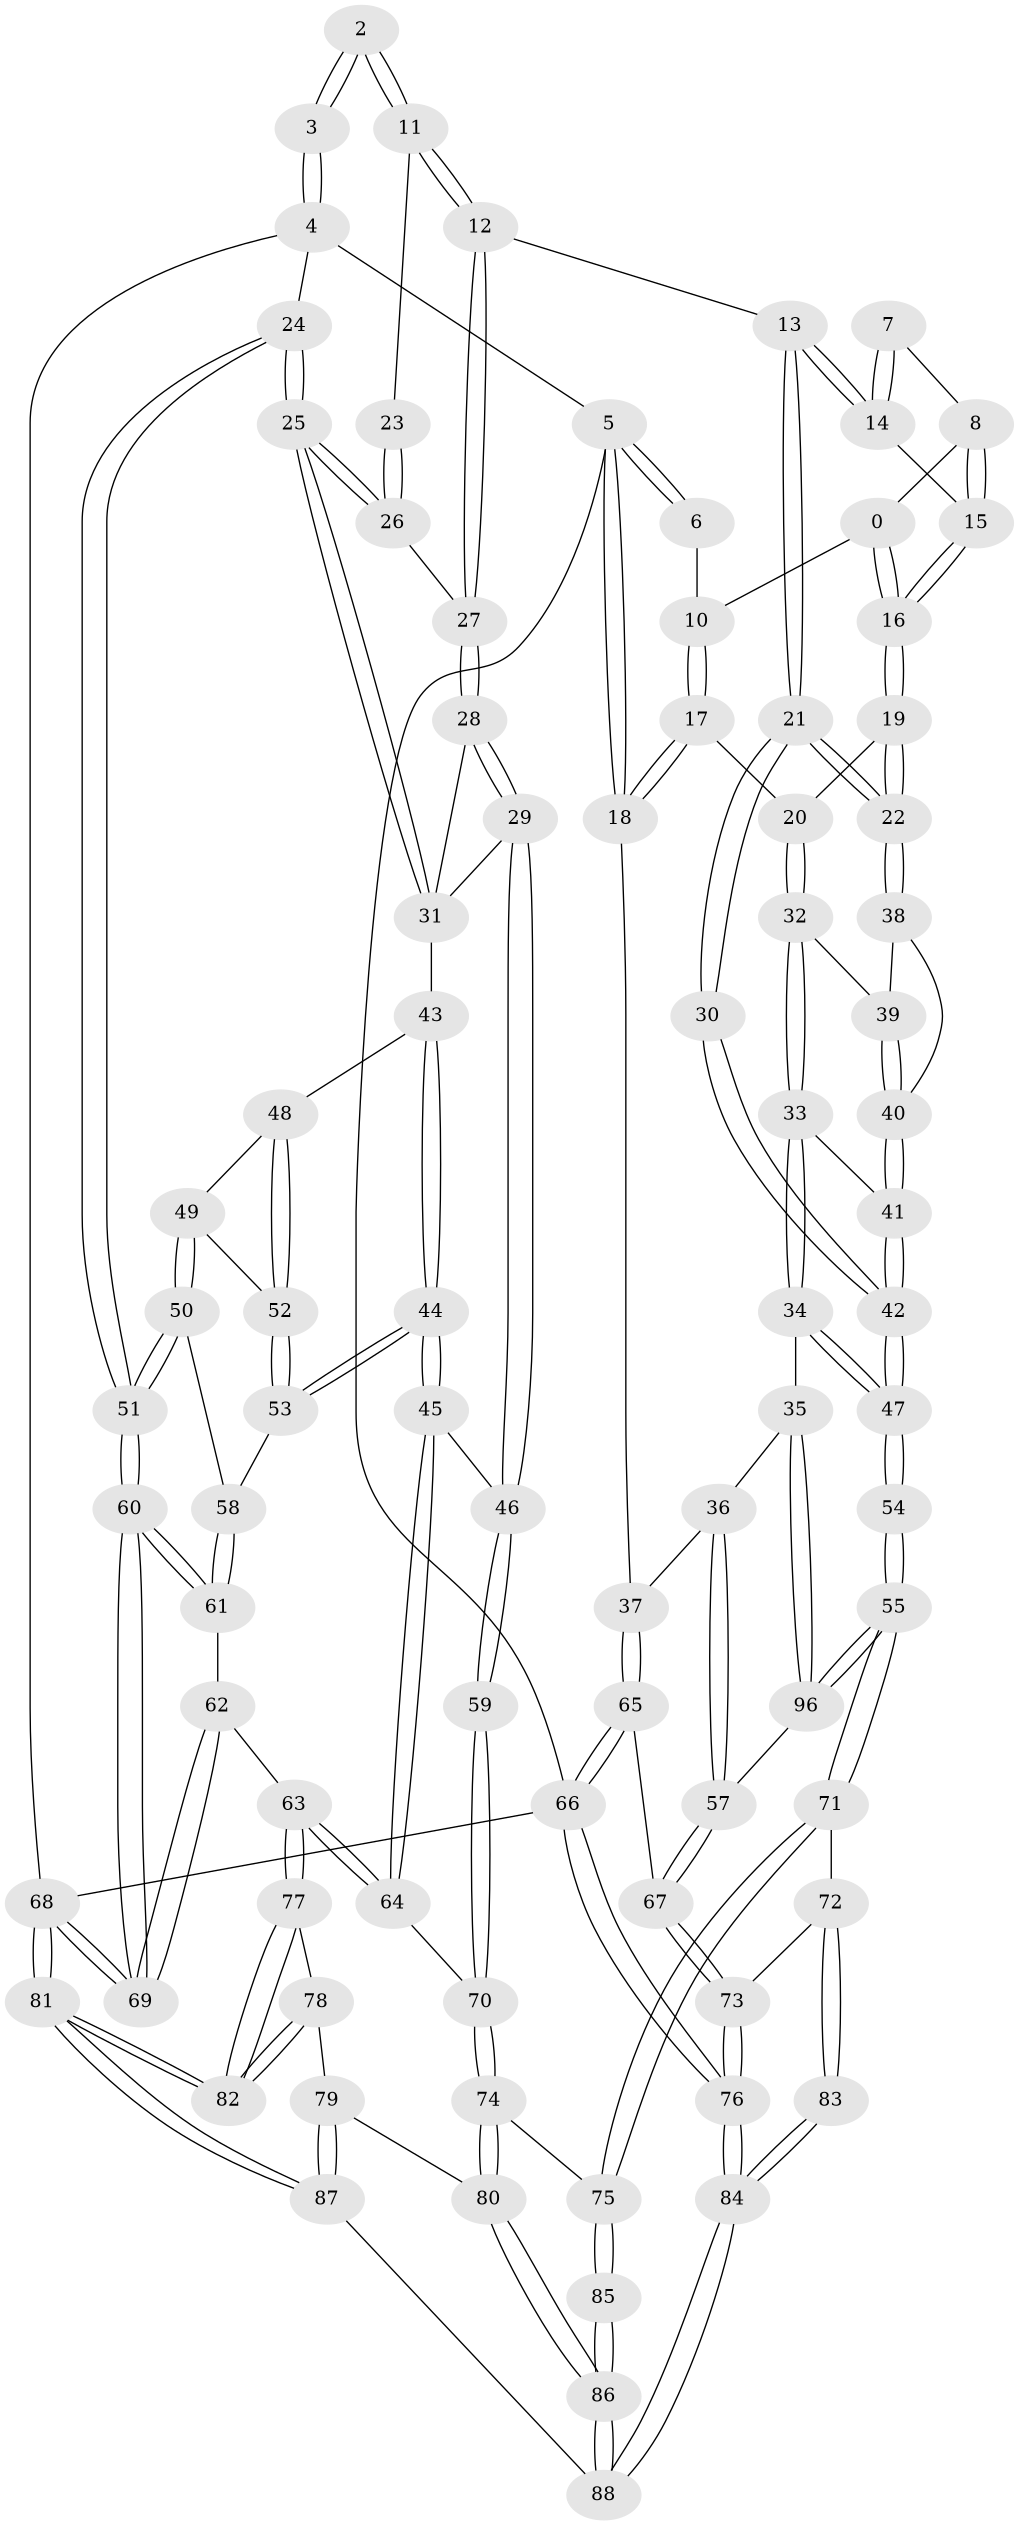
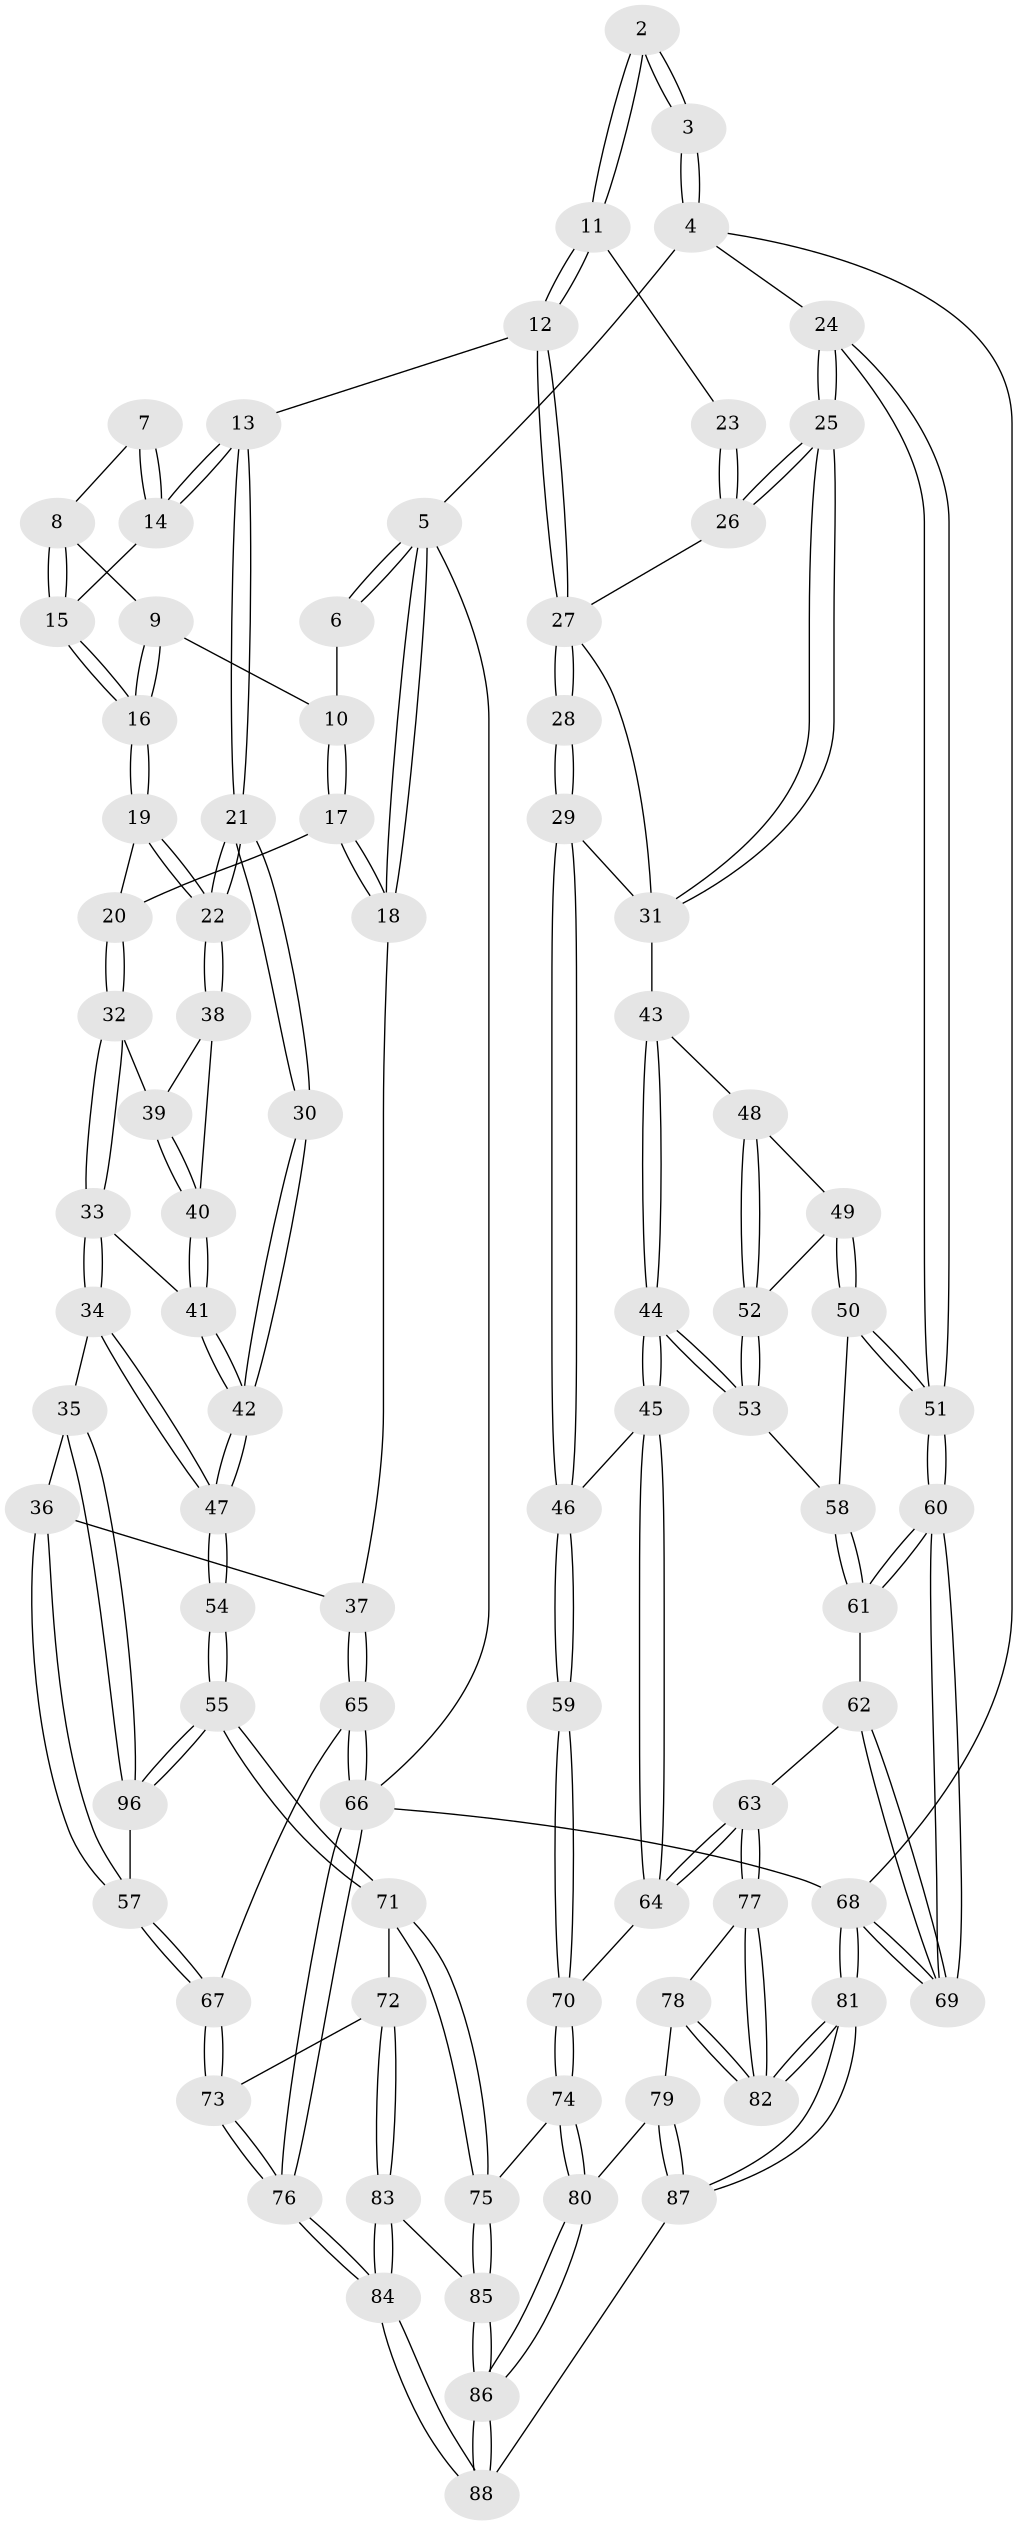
node "0": label "0" -> "9"
edge "28" -- "31": now "27" -- "31"
edge "83" -- "85": added
